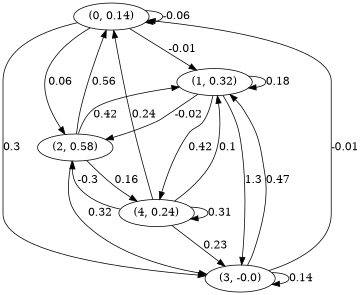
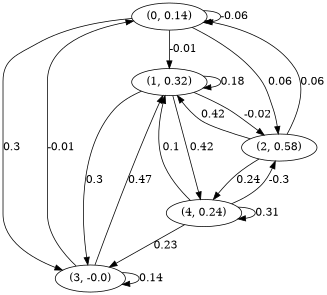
edge "(2, 0.58)" -> "(0, 0.14)": label "0.56" -> "0.06"
edge "(4, 0.24)" -> "(0, 0.14)": removed, label "0.24"
edge "(2, 0.58)" -> "(4, 0.24)": label "0.16" -> "0.24"
edge "(1, 0.32)" -> "(3, -0.0)": label "1.3" -> "0.3"
edge "(2, 0.58)" -> "(3, -0.0)": removed, label "0.32"
